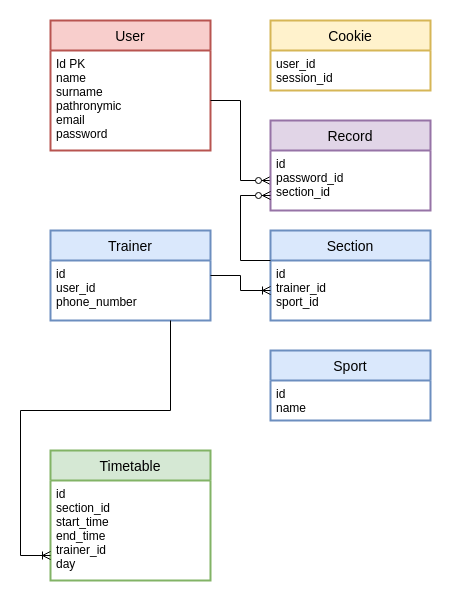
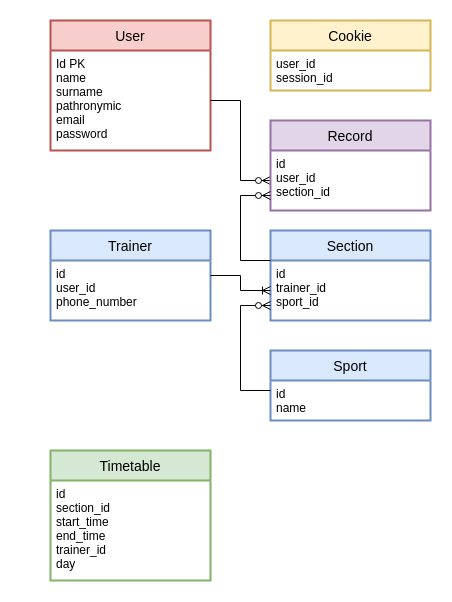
node "id password_id section_id": label "id password_id section_id" -> "id user_id section_id"
edge "id name" -> "id trainer_id sport_id": added
edge "id user_id phone_number" -> "id section_id start_time end_time trainer_id day": removed
